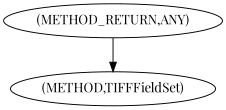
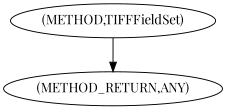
edge "(METHOD_RETURN,ANY)" -> "(METHOD,TIFFFieldSet)": reversed
